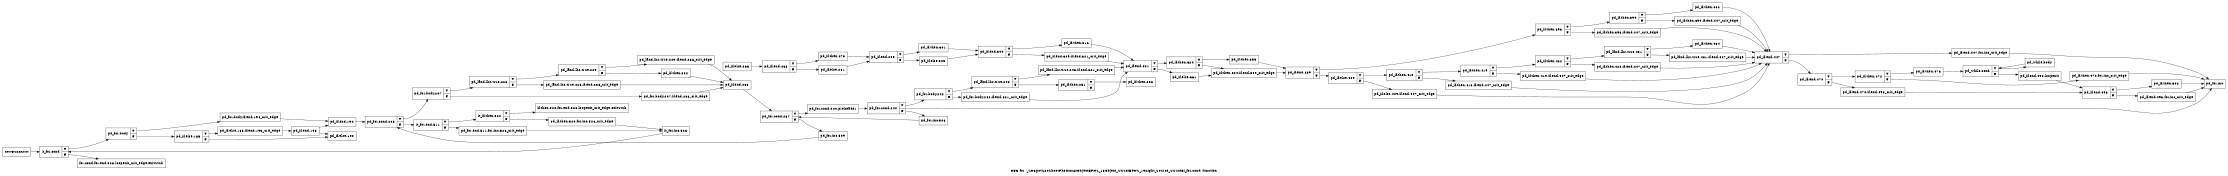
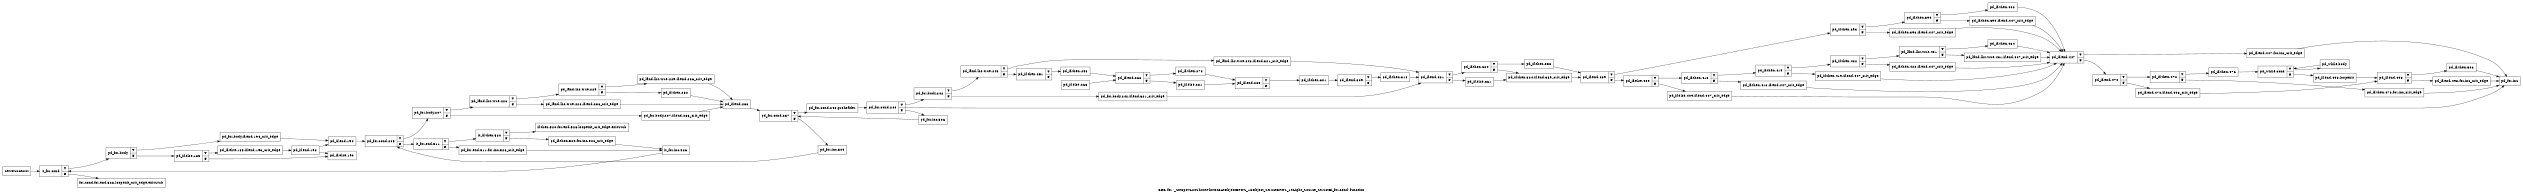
node "pd_if.end.309.if.end.321_crit_edge": removed
node "pd_if.else.305": removed
edge "pd_if.then.258" -> "pd_if.end.268": added
